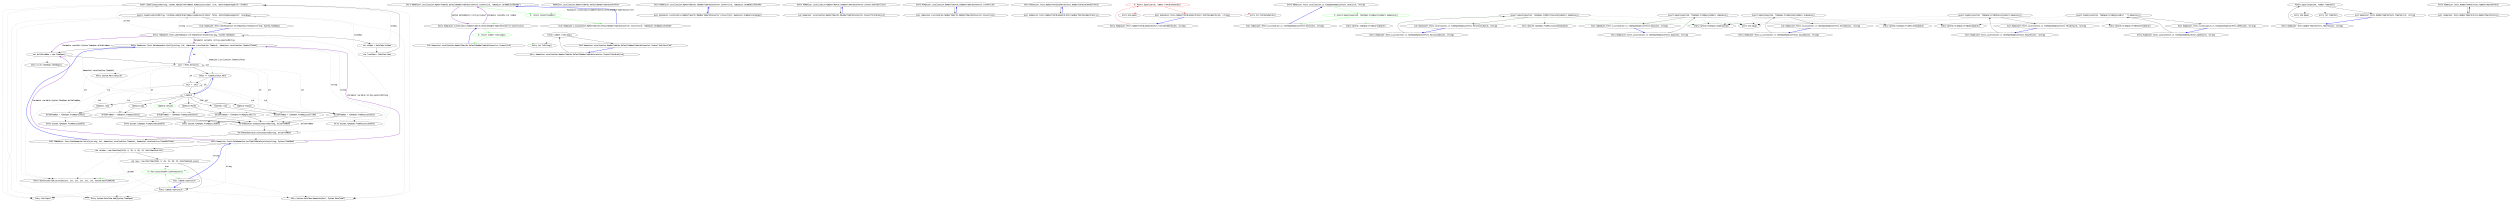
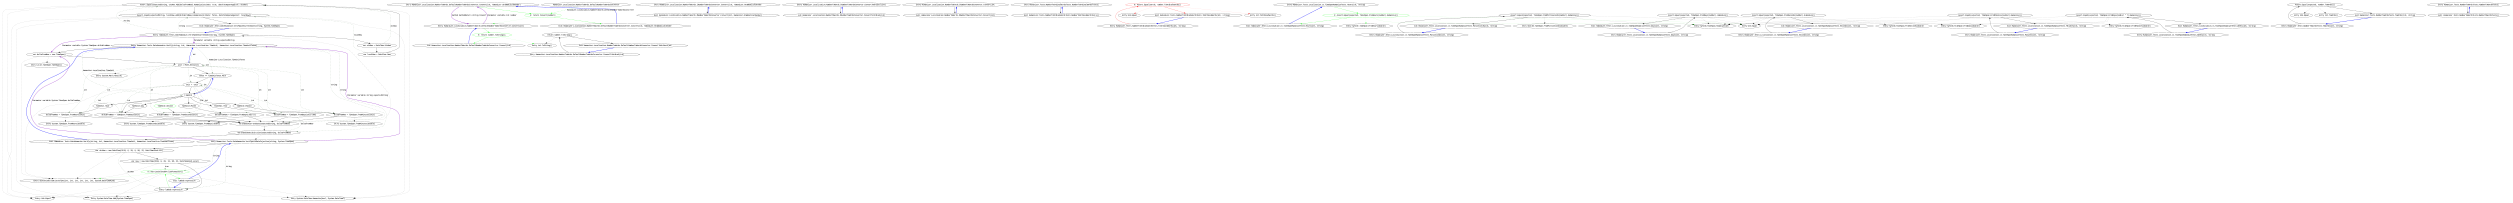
edge "timeUnit" -> "TimeUnit.Second": now "timeUnit" -> "deltaFromNow = TimeSpan.FromDays(unit)"
